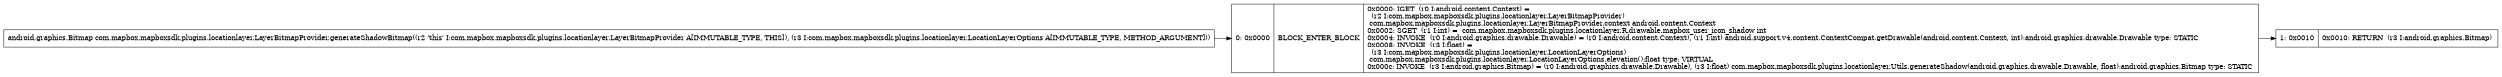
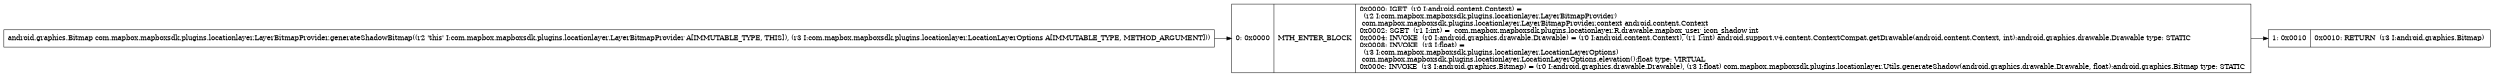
node "0: 0x0000": text "BLOCK_ENTER_BLOCK" -> "MTH_ENTER_BLOCK"
